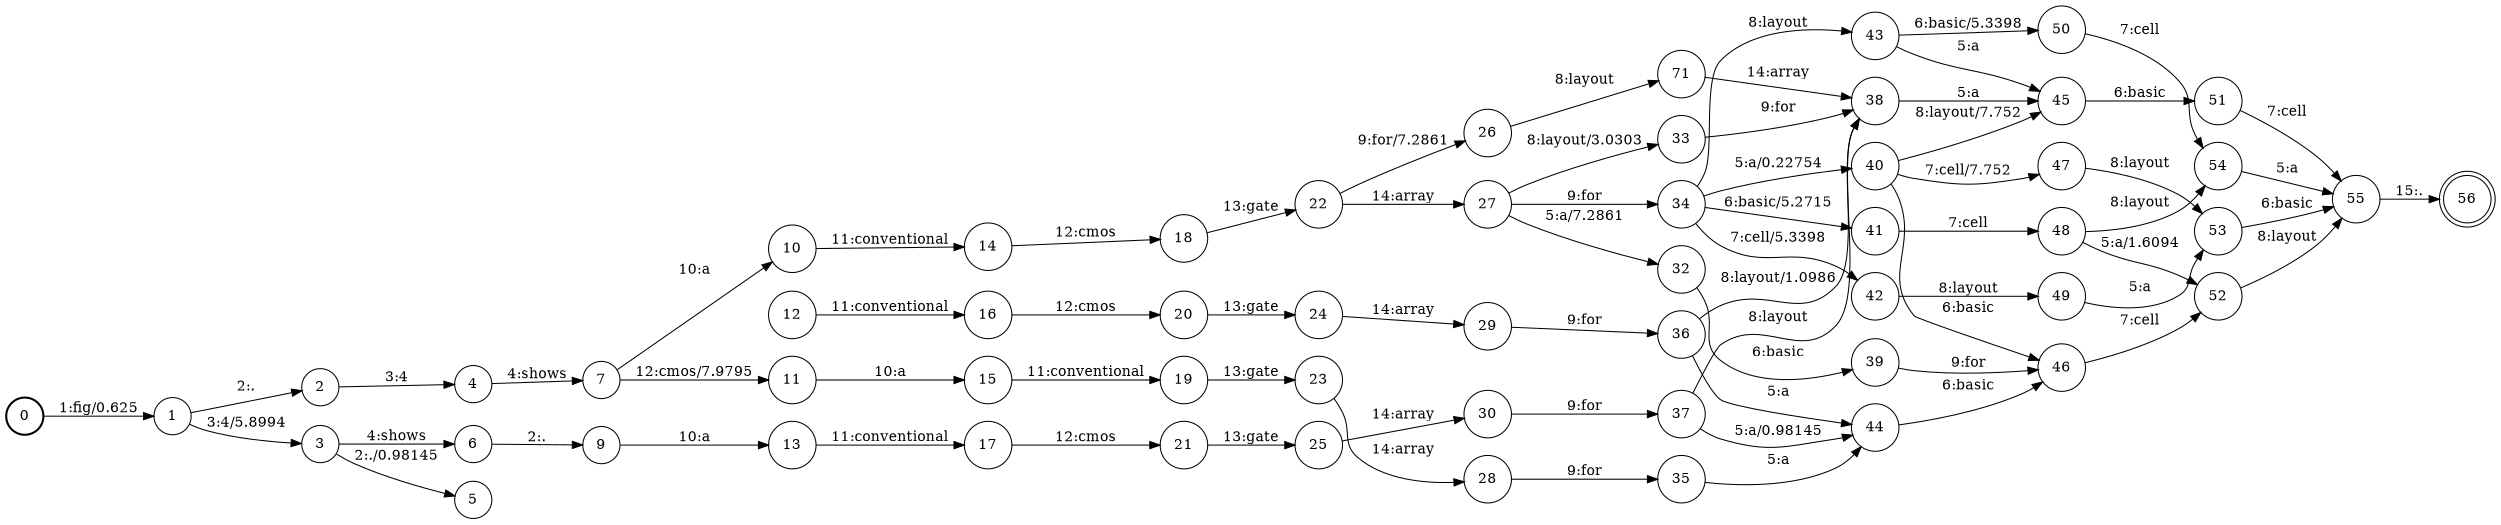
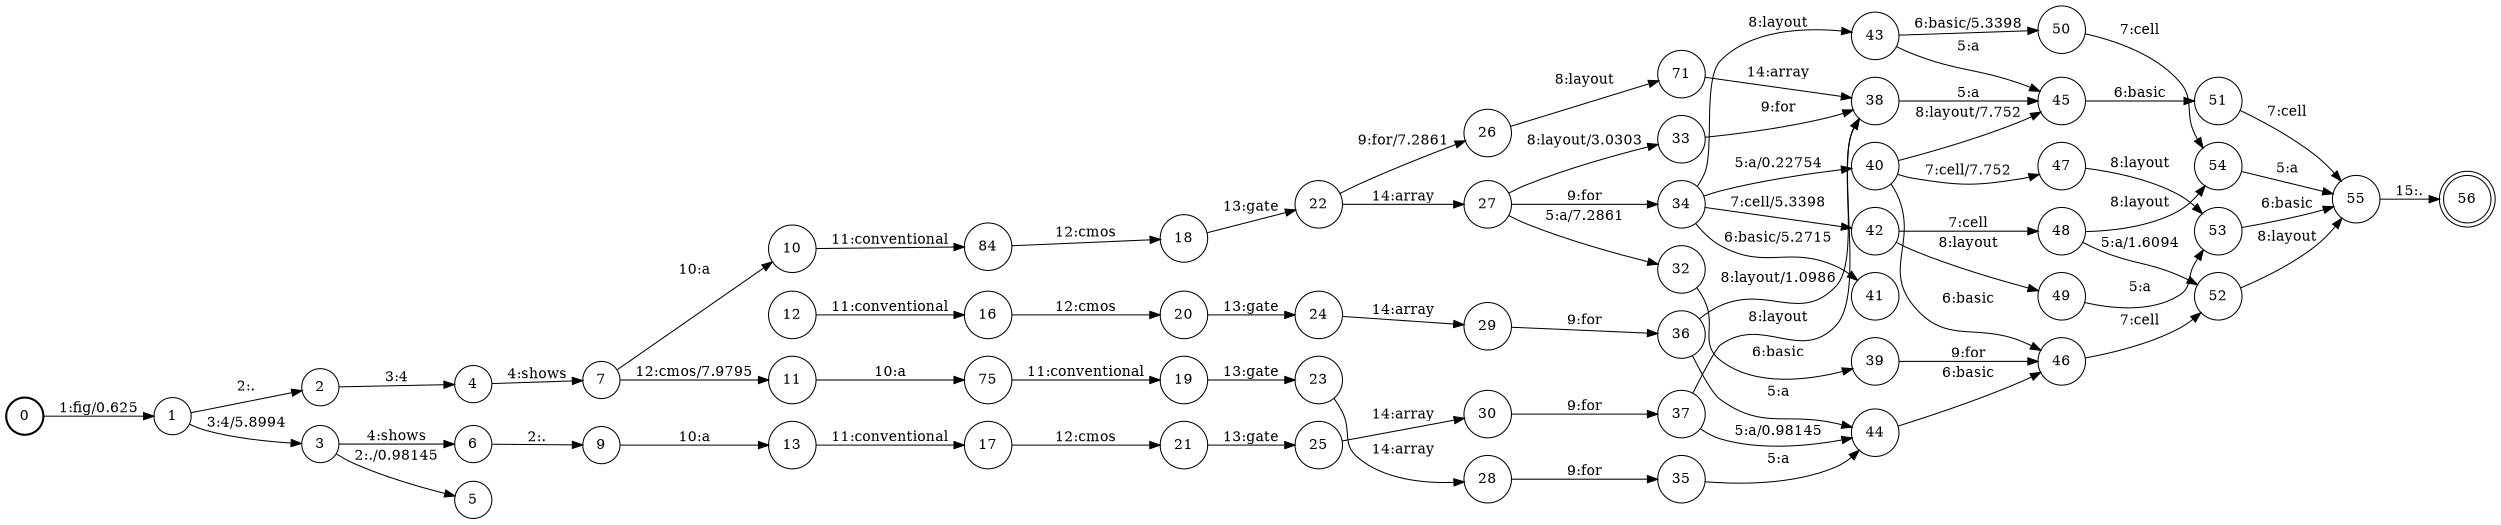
edge "41" -> "48": now "42" -> "48"
node "14": label "14" -> "84"
node "15": label "15" -> "75"
